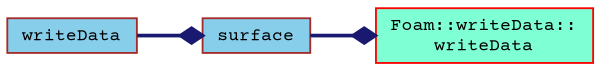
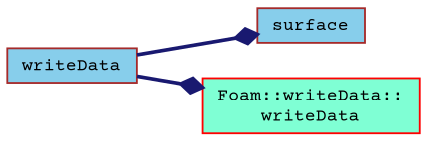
edge "surface" -> "Foam::writeData:: writeData": now "writeData" -> "Foam::writeData:: writeData"
